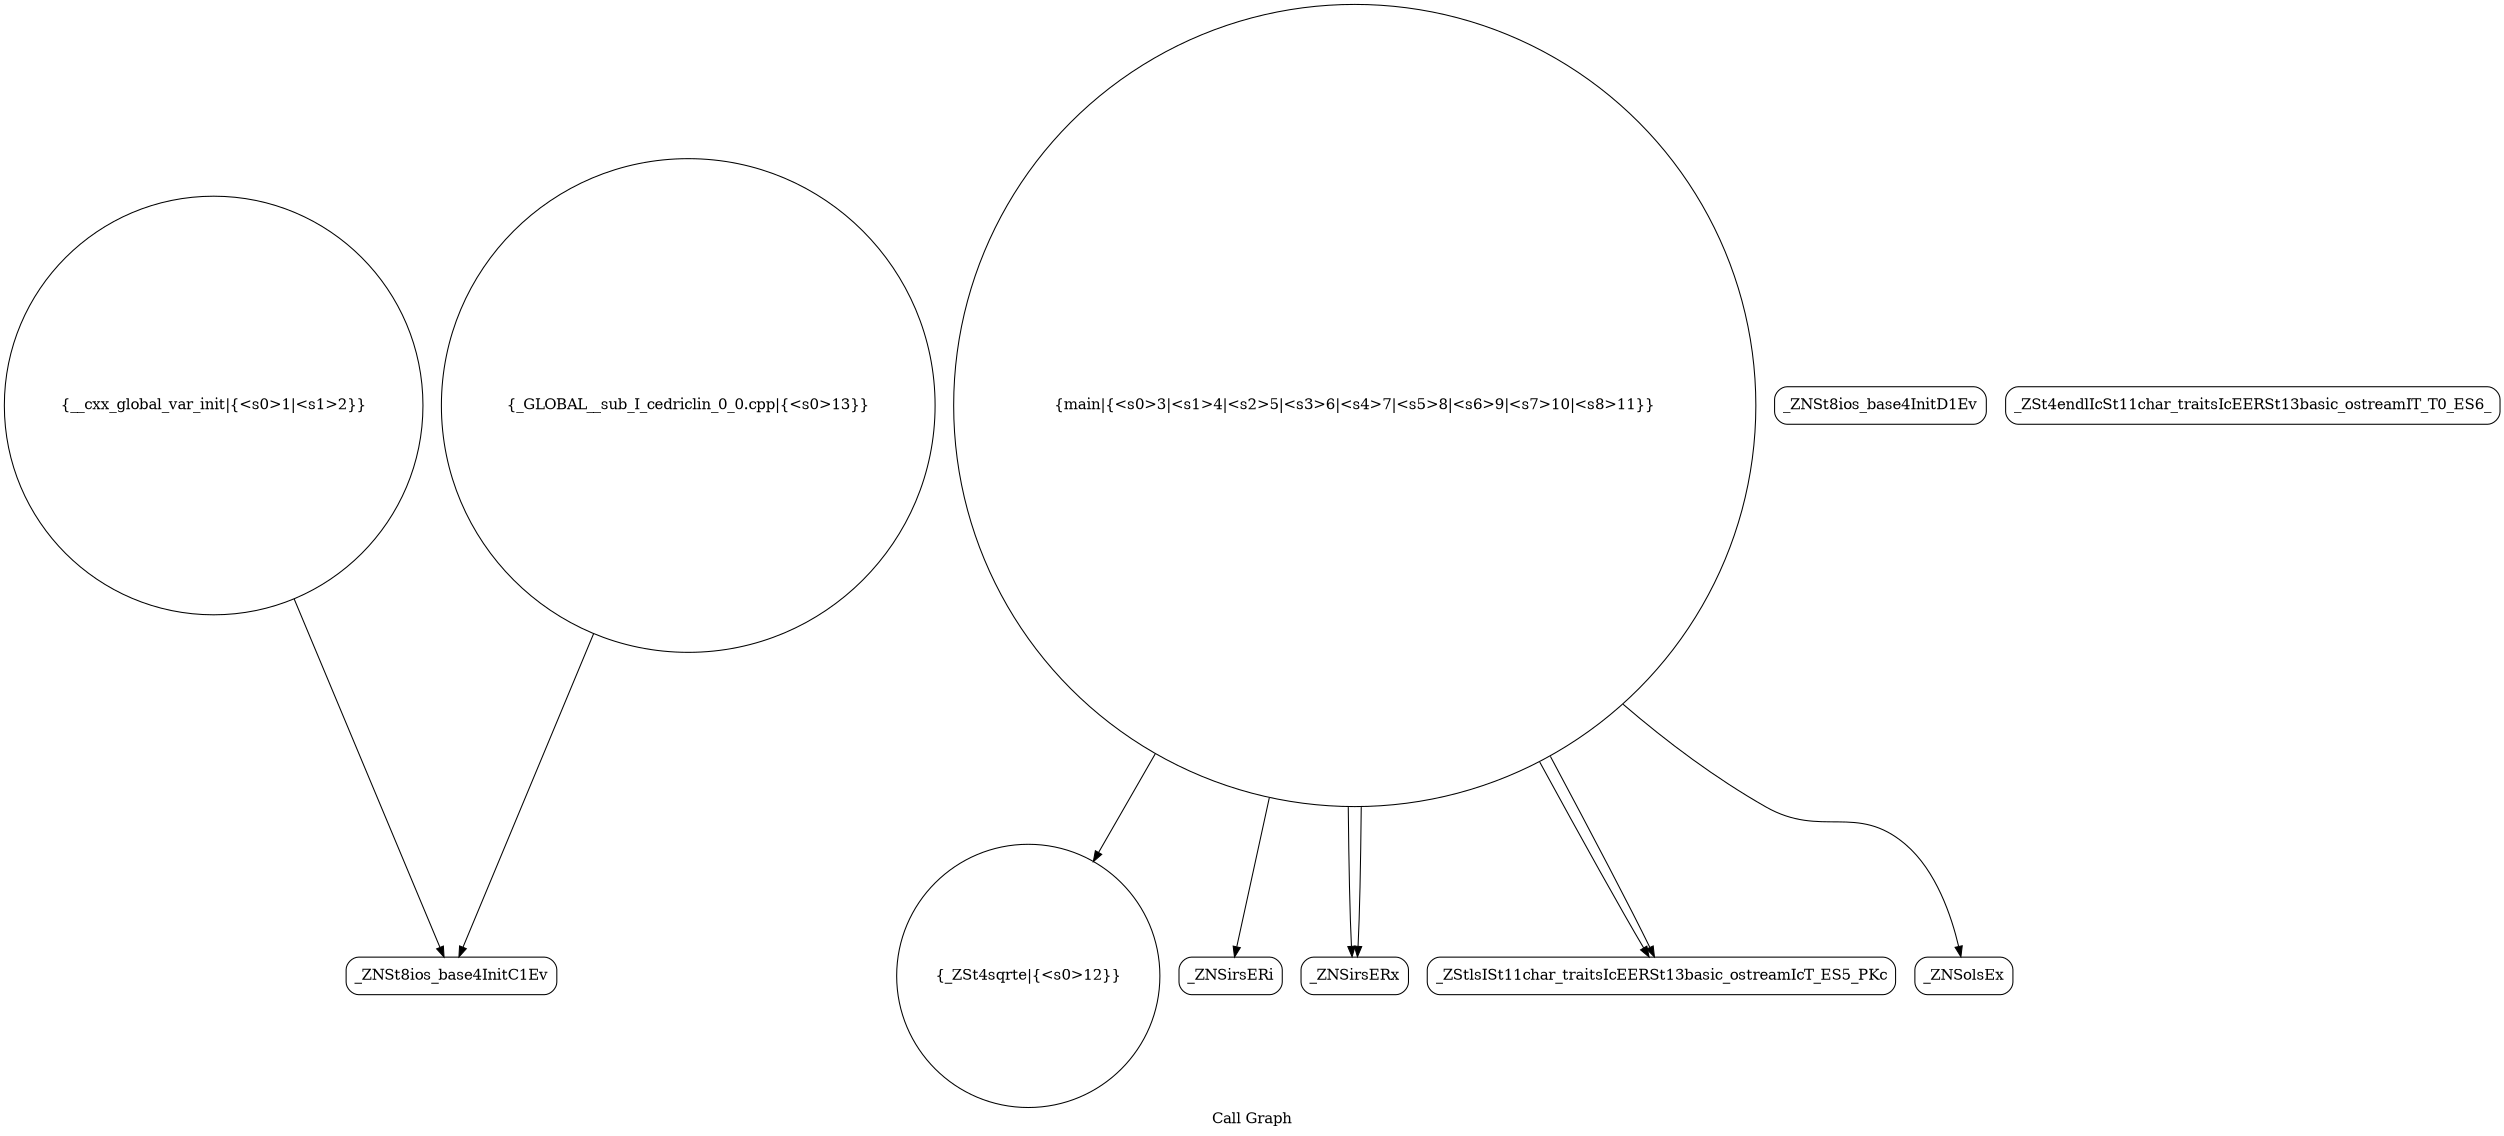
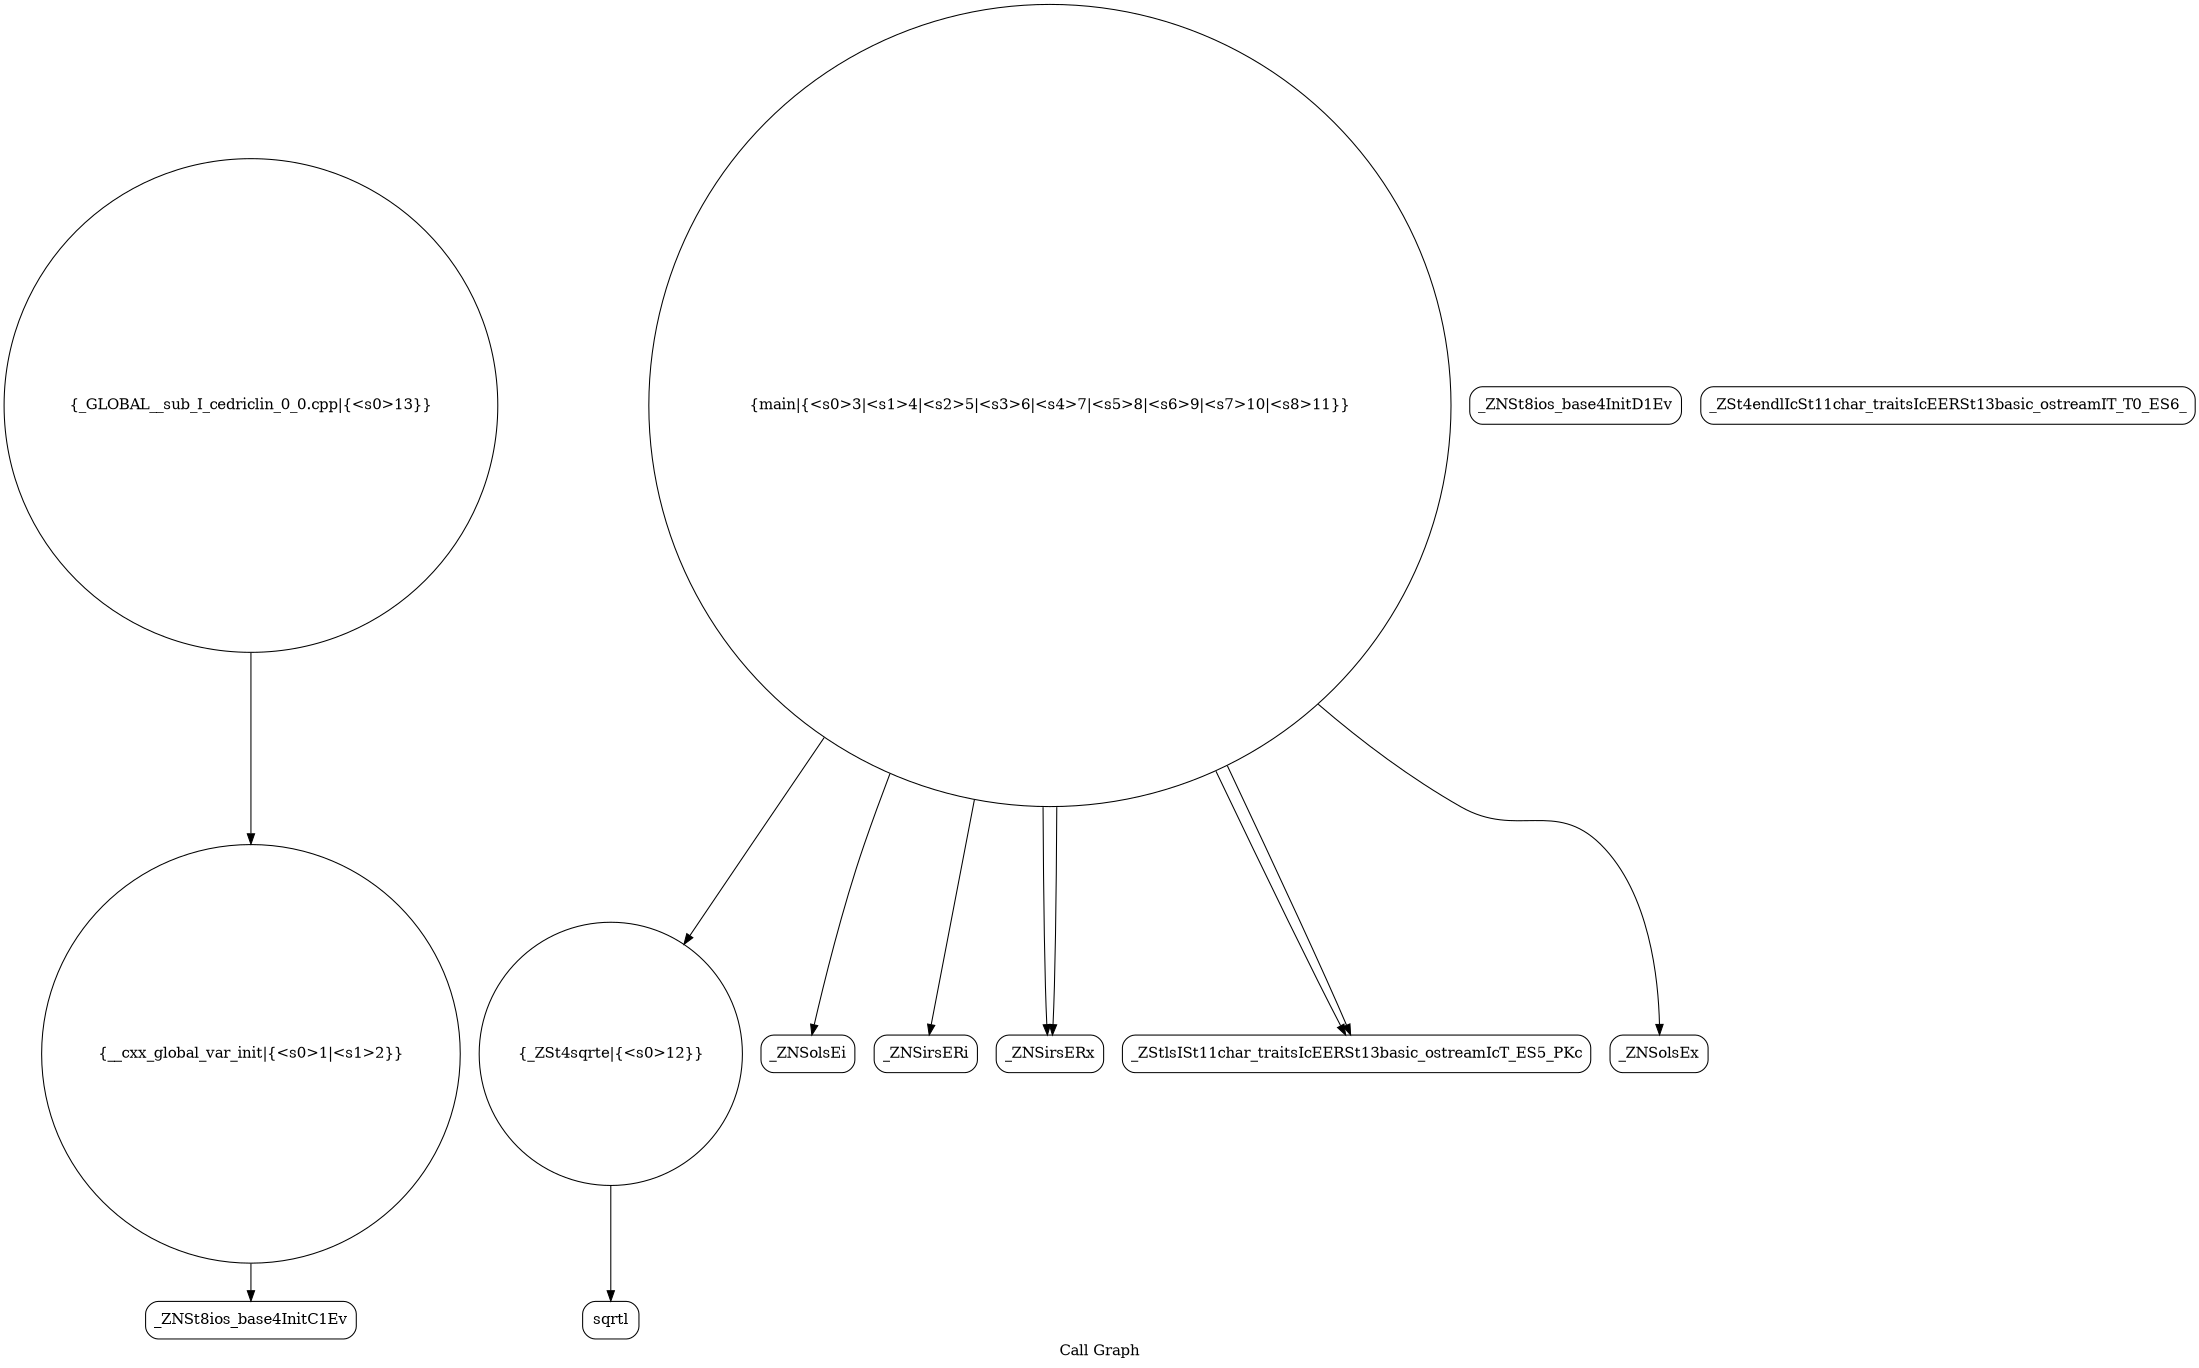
edge "{_GLOBAL__sub_I_cedriclin_0_0.cpp|{<s0>13}}" -> "_ZNSt8ios_base4InitC1Ev": now "{_GLOBAL__sub_I_cedriclin_0_0.cpp|{<s0>13}}" -> "{__cxx_global_var_init|{<s0>1|<s1>2}}"
node "_ZNSolsEi": added
node "sqrtl": added
